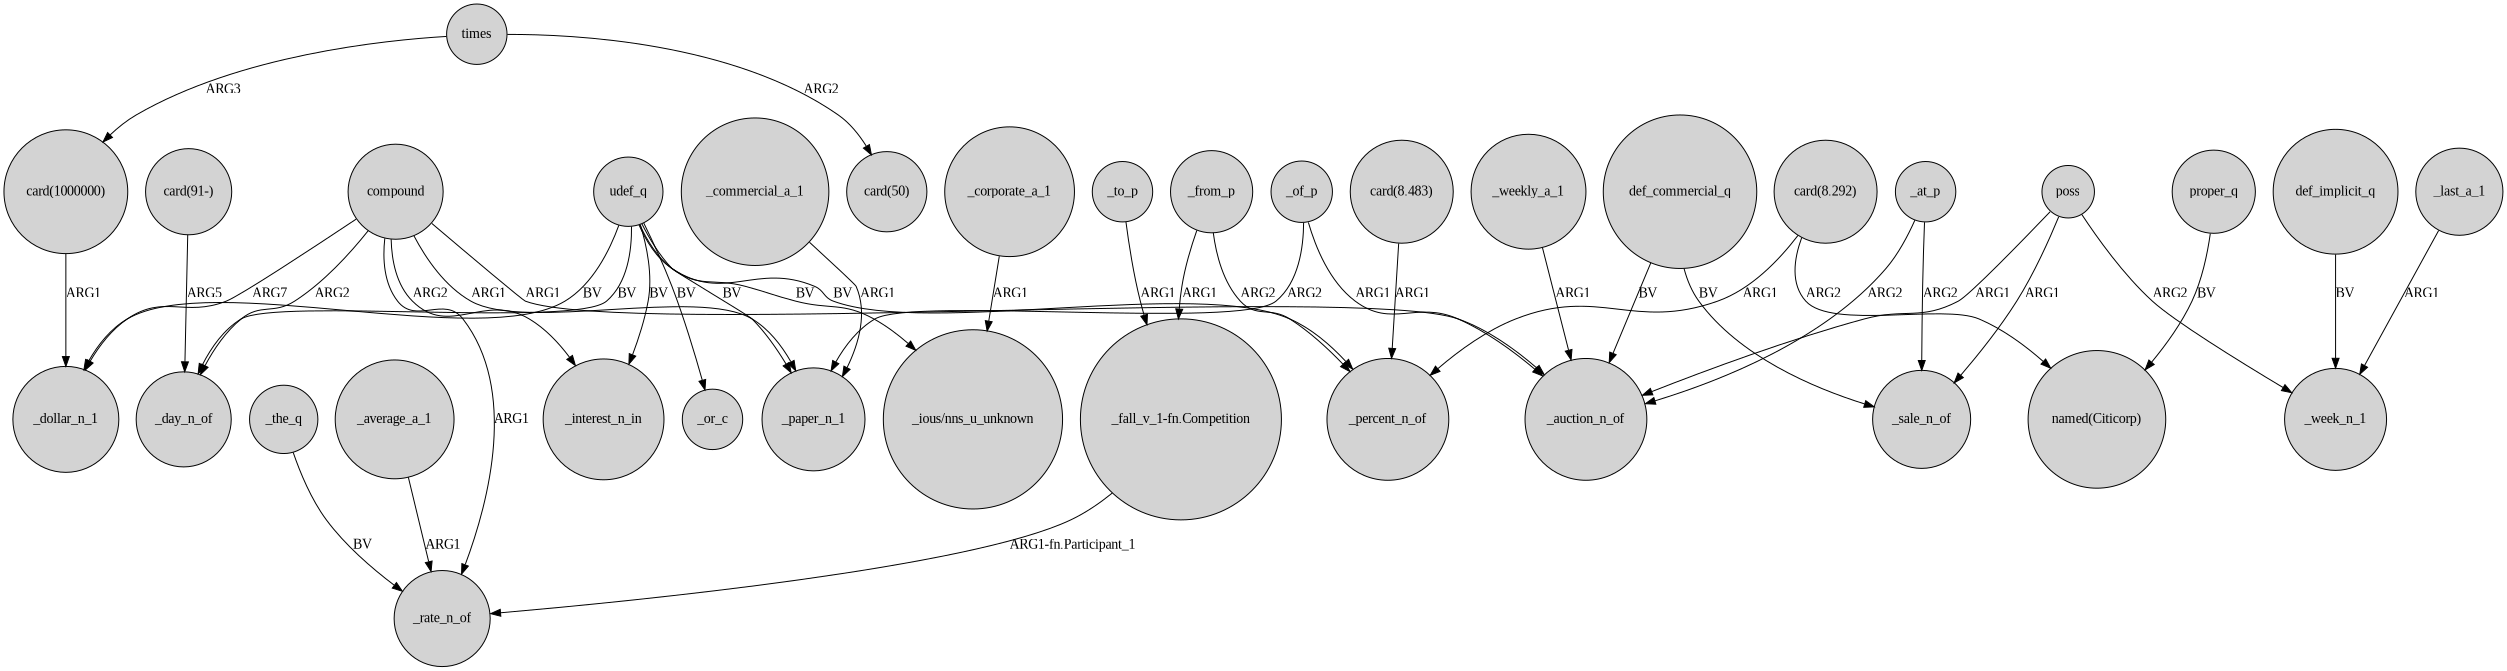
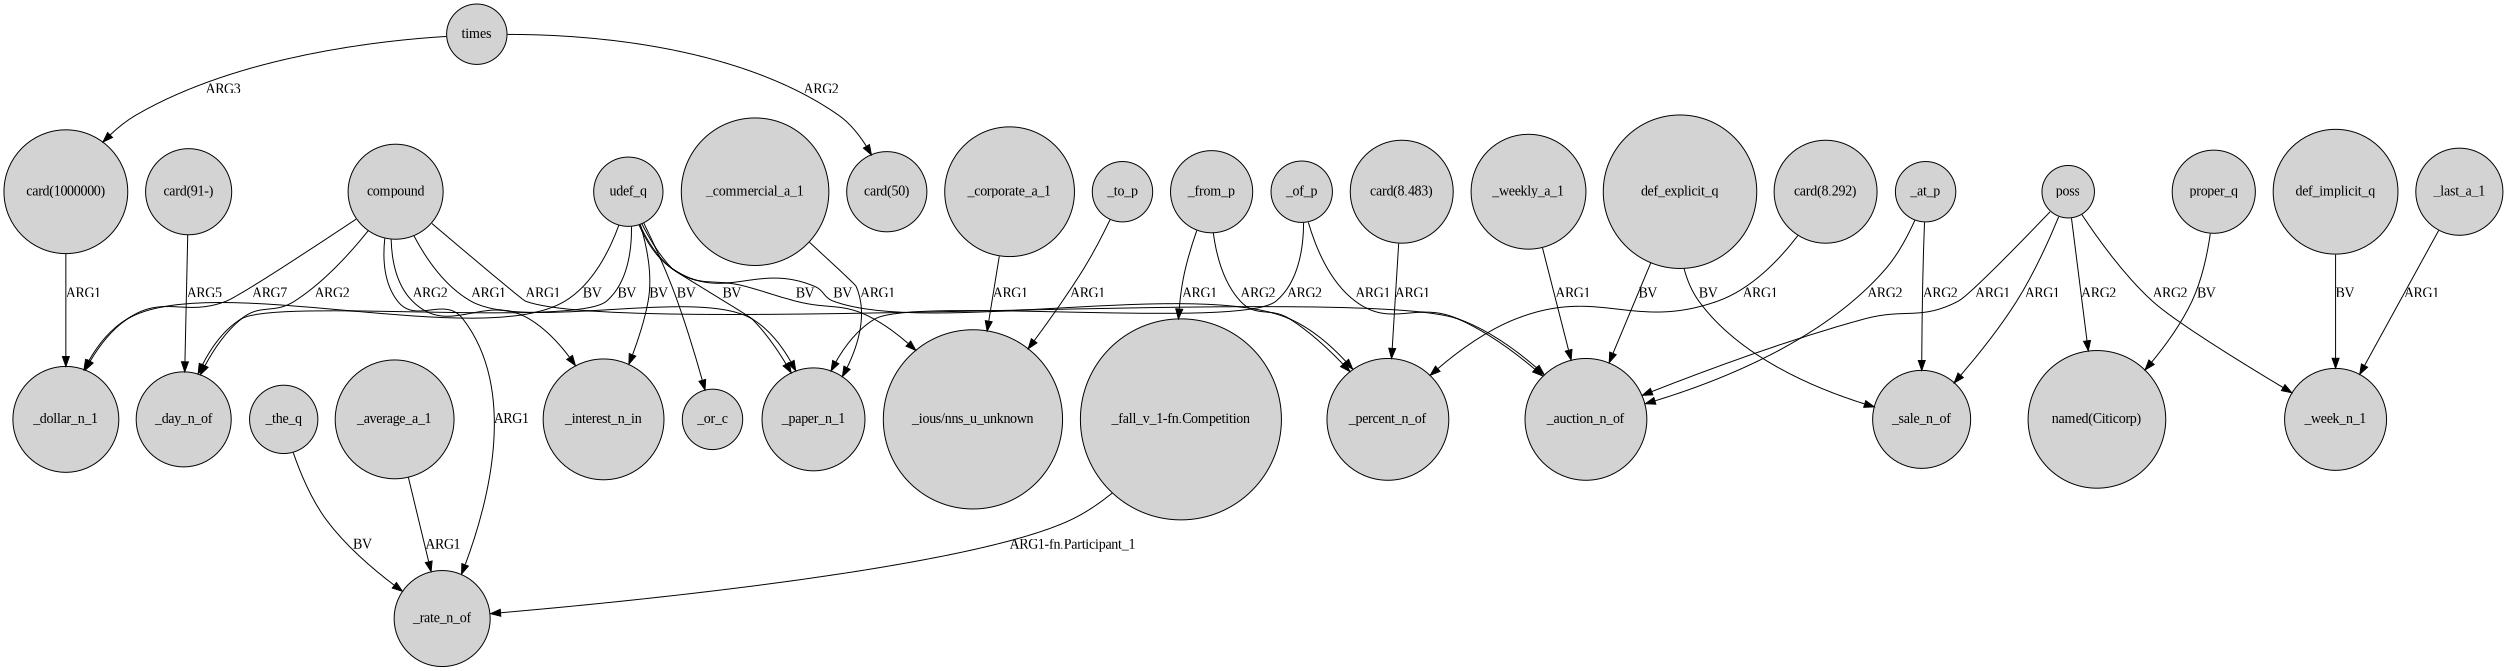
node "def_commercial_q": label "def_commercial_q" -> "def_explicit_q"
edge "_to_p" -> "_fall_v_1-fn.Competition": now "_to_p" -> "_ious/nns_u_unknown"
edge "card(8.292)" -> "named(Citicorp)": now "poss" -> "named(Citicorp)"
